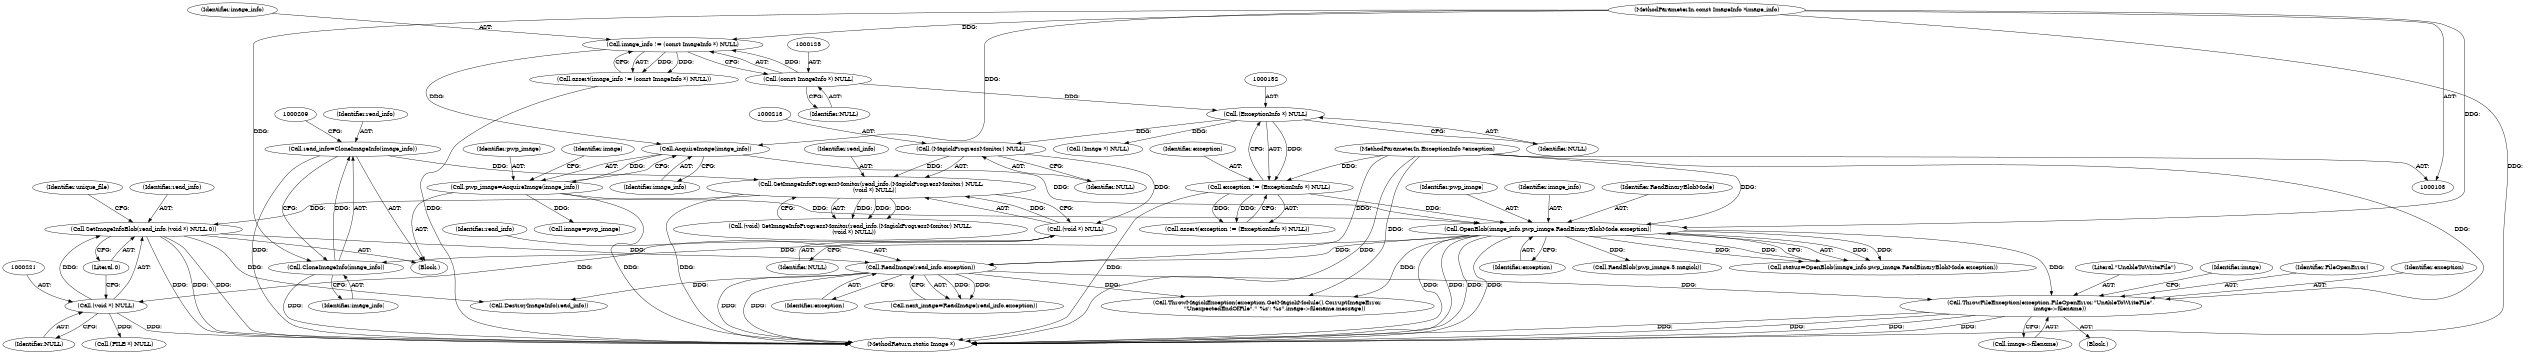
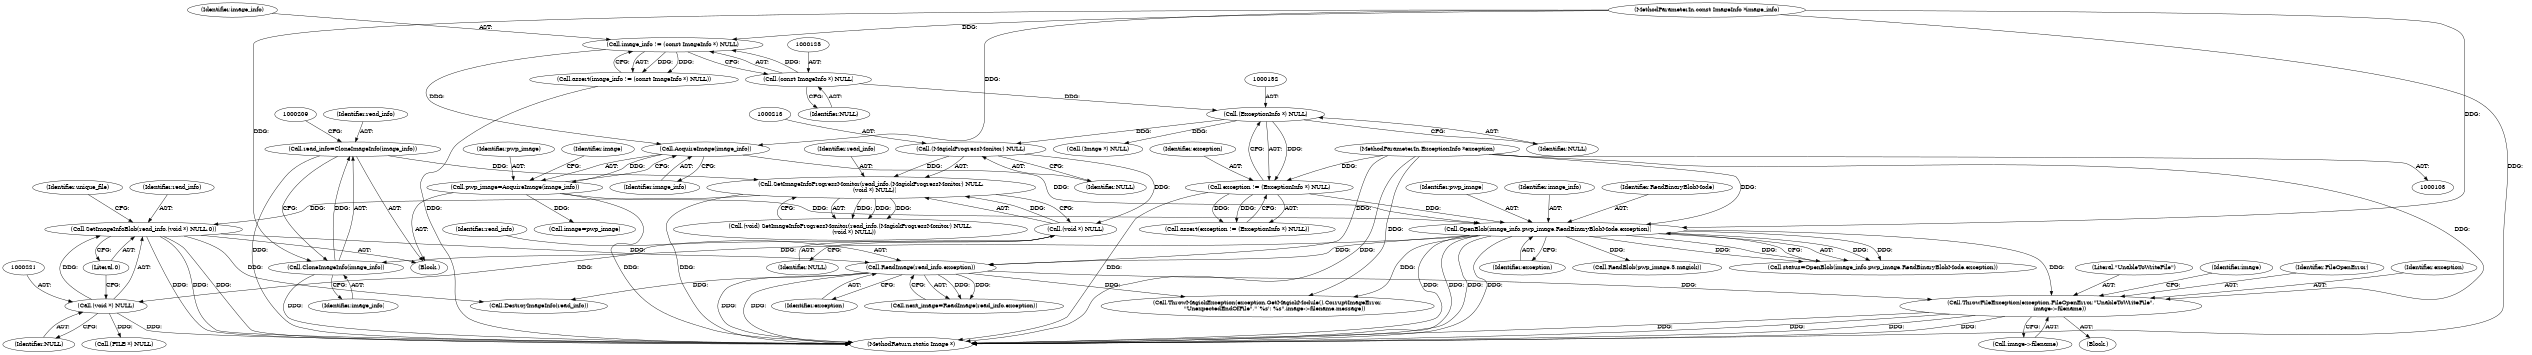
edge "(MethodParameterIn,const ImageInfo *image_info)" -> "1000103": removed, label "AST:"
